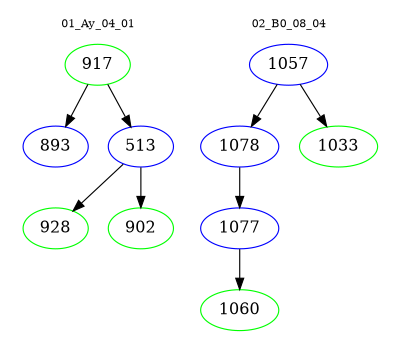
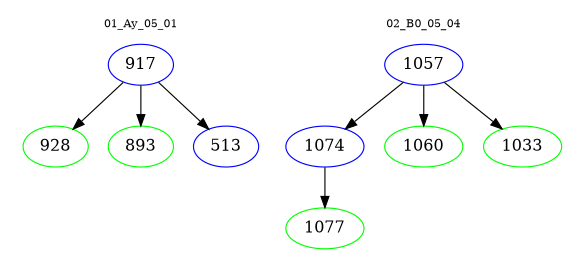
cluster "01_Ay_04_01": label "01_Ay_04_01" -> "01_Ay_05_01"
cluster "02_B0_08_04": label "02_B0_08_04" -> "02_B0_05_04"
node "917": color green -> blue
node "893": color blue -> green
node "1078": label "1078" -> "1074"
edge "513" -> "928": now "917" -> "928"
node "902": removed
node "1077": color blue -> green
edge "1077" -> "1060": now "1057" -> "1060"
